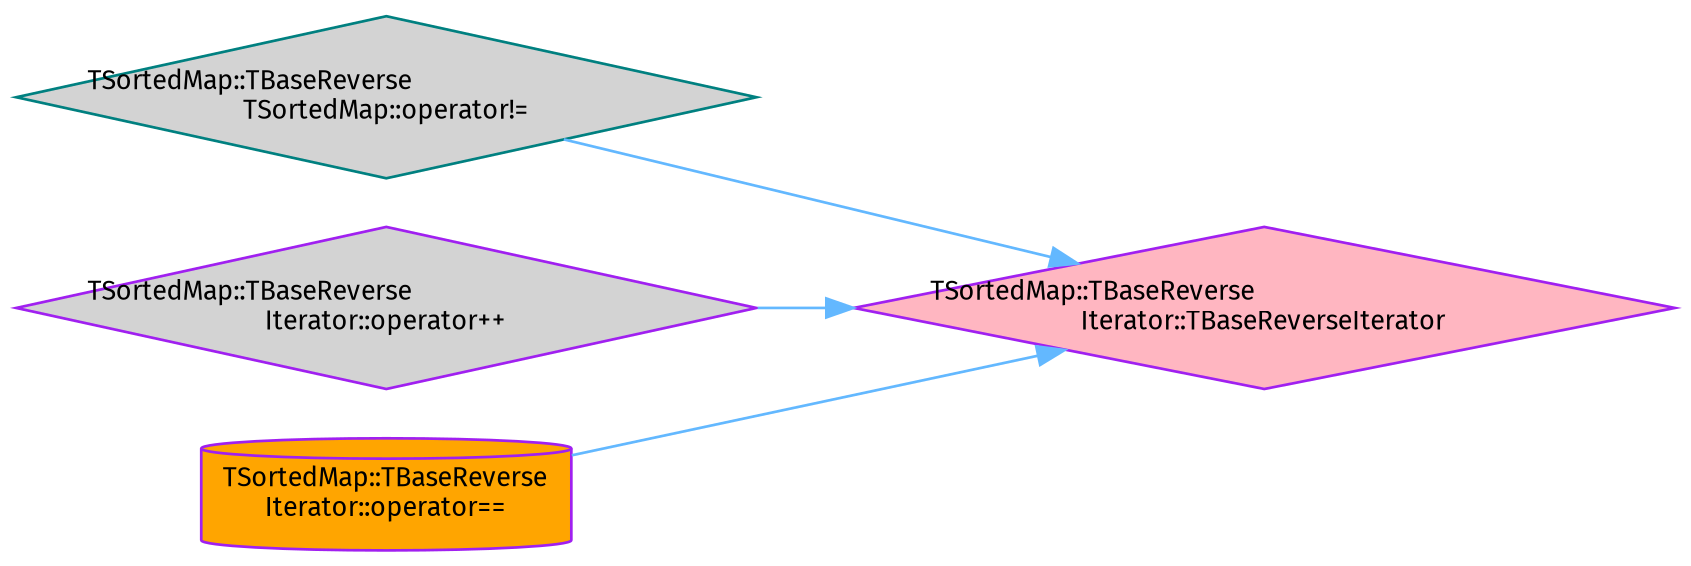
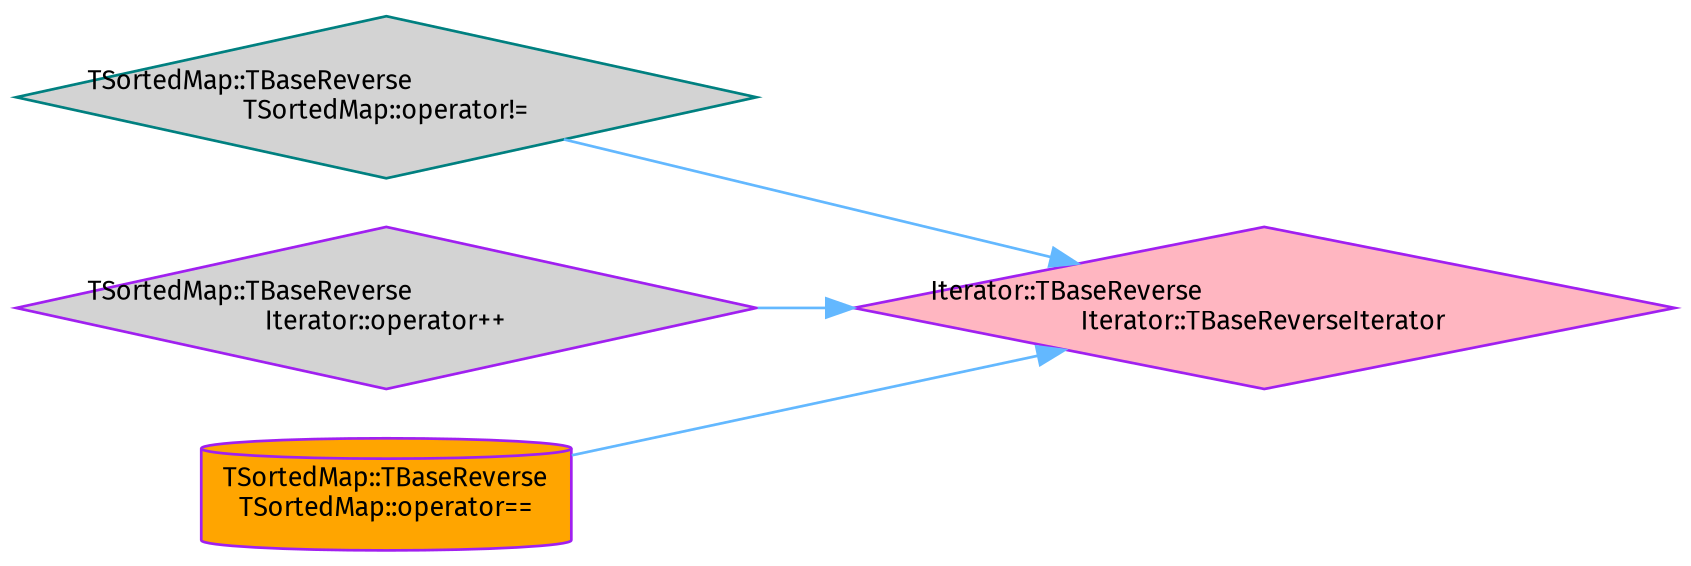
node "TSortedMap::TBaseReverse Iterator::TBaseReverseIterator": label "TSortedMap::TBaseReverse Iterator::TBaseReverseIterator" -> "Iterator::TBaseReverse Iterator::TBaseReverseIterator"
node "TSortedMap::TBaseReverse Iterator::operator==": label "TSortedMap::TBaseReverse Iterator::operator==" -> "TSortedMap::TBaseReverse TSortedMap::operator=="
